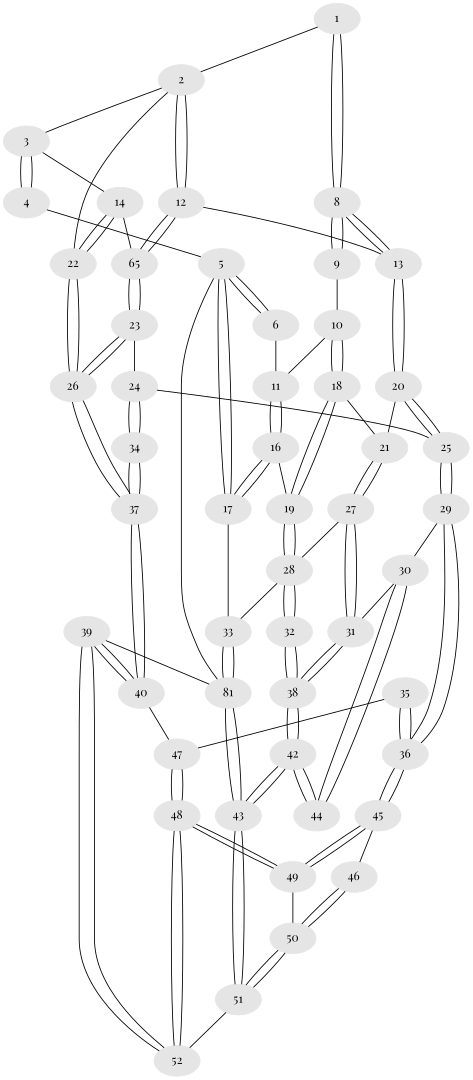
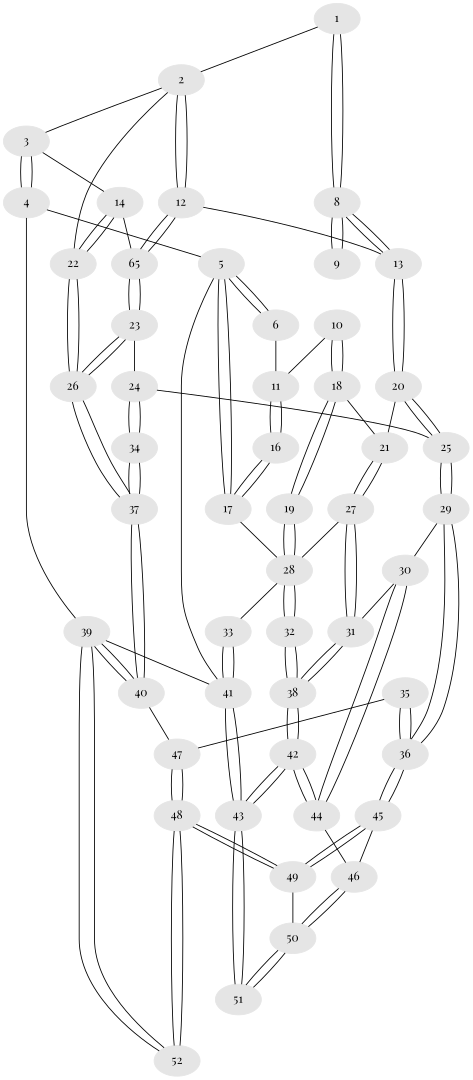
edge "9" -- "10": removed
edge "4" -- "39": added
edge "16" -- "19": removed
edge "17" -- "33": now "17" -- "28"
node "81": label "81" -> "41"
edge "44" -- "46": added
edge "51" -- "52": removed
